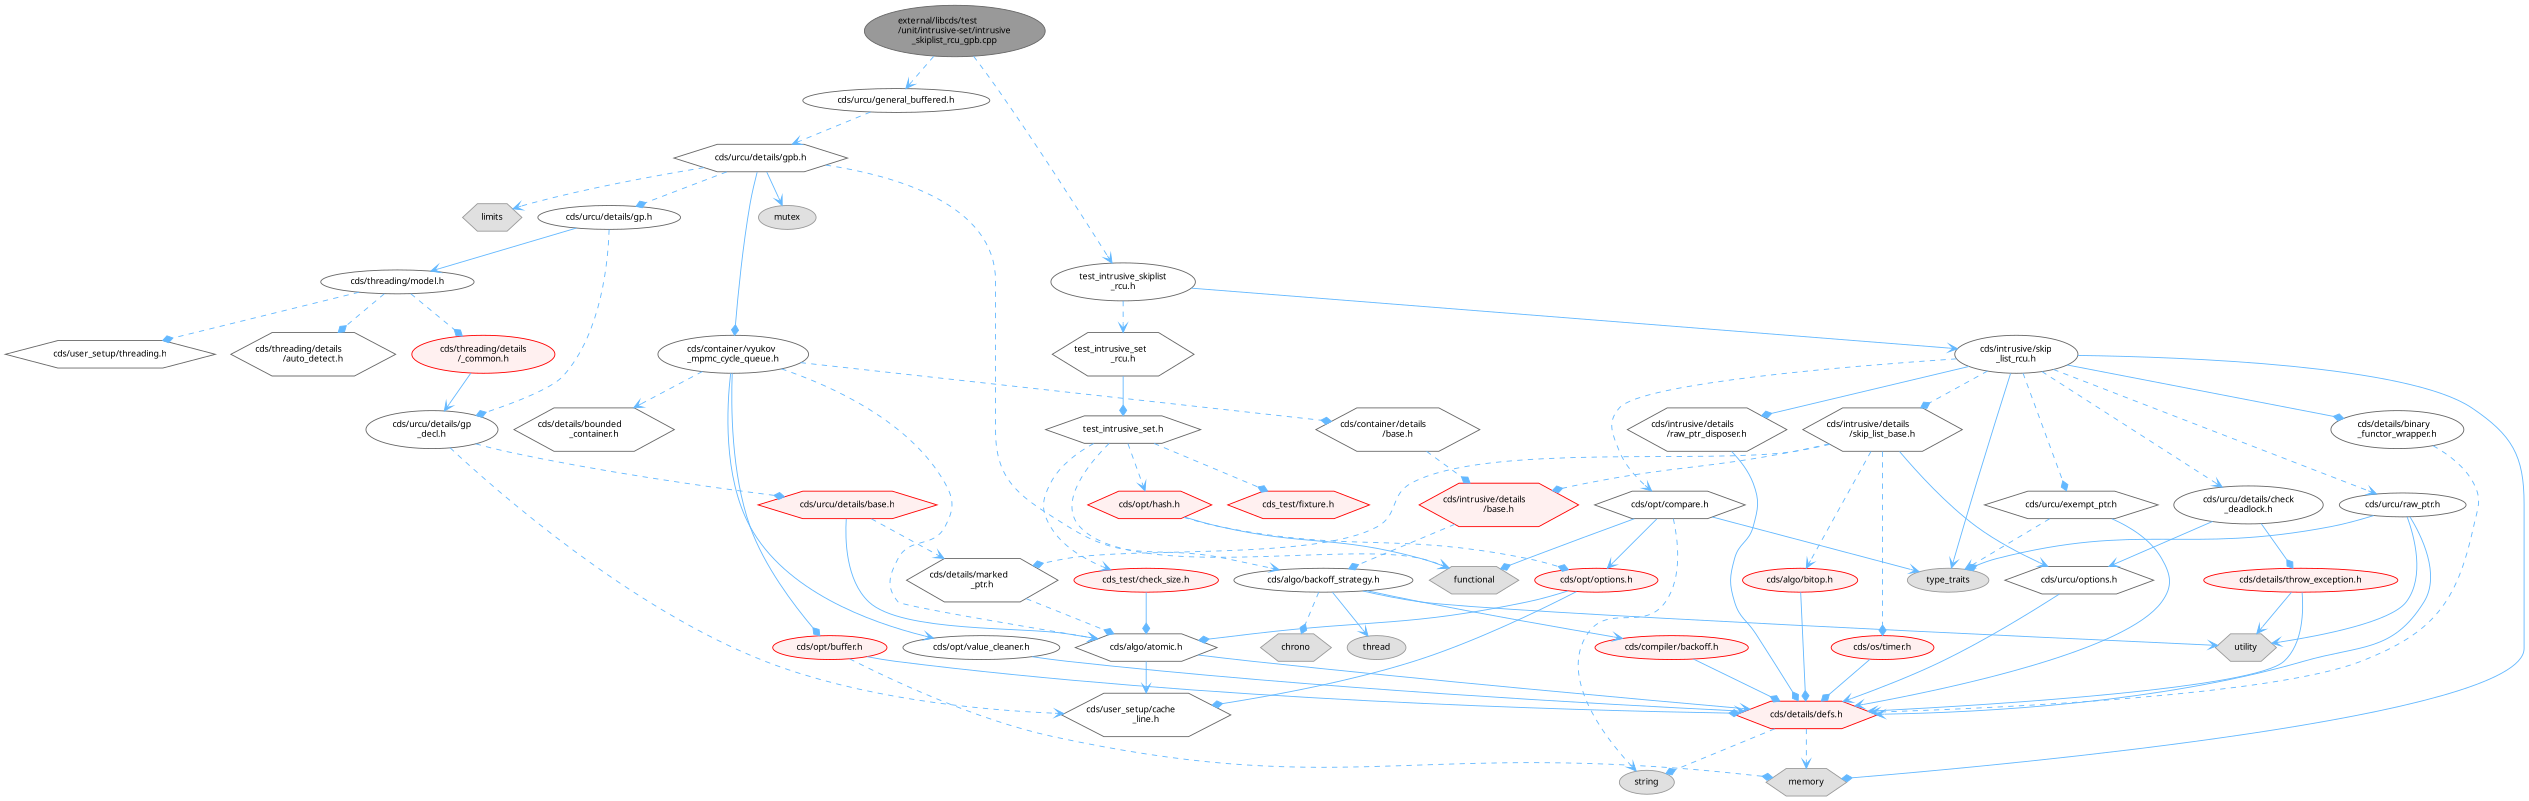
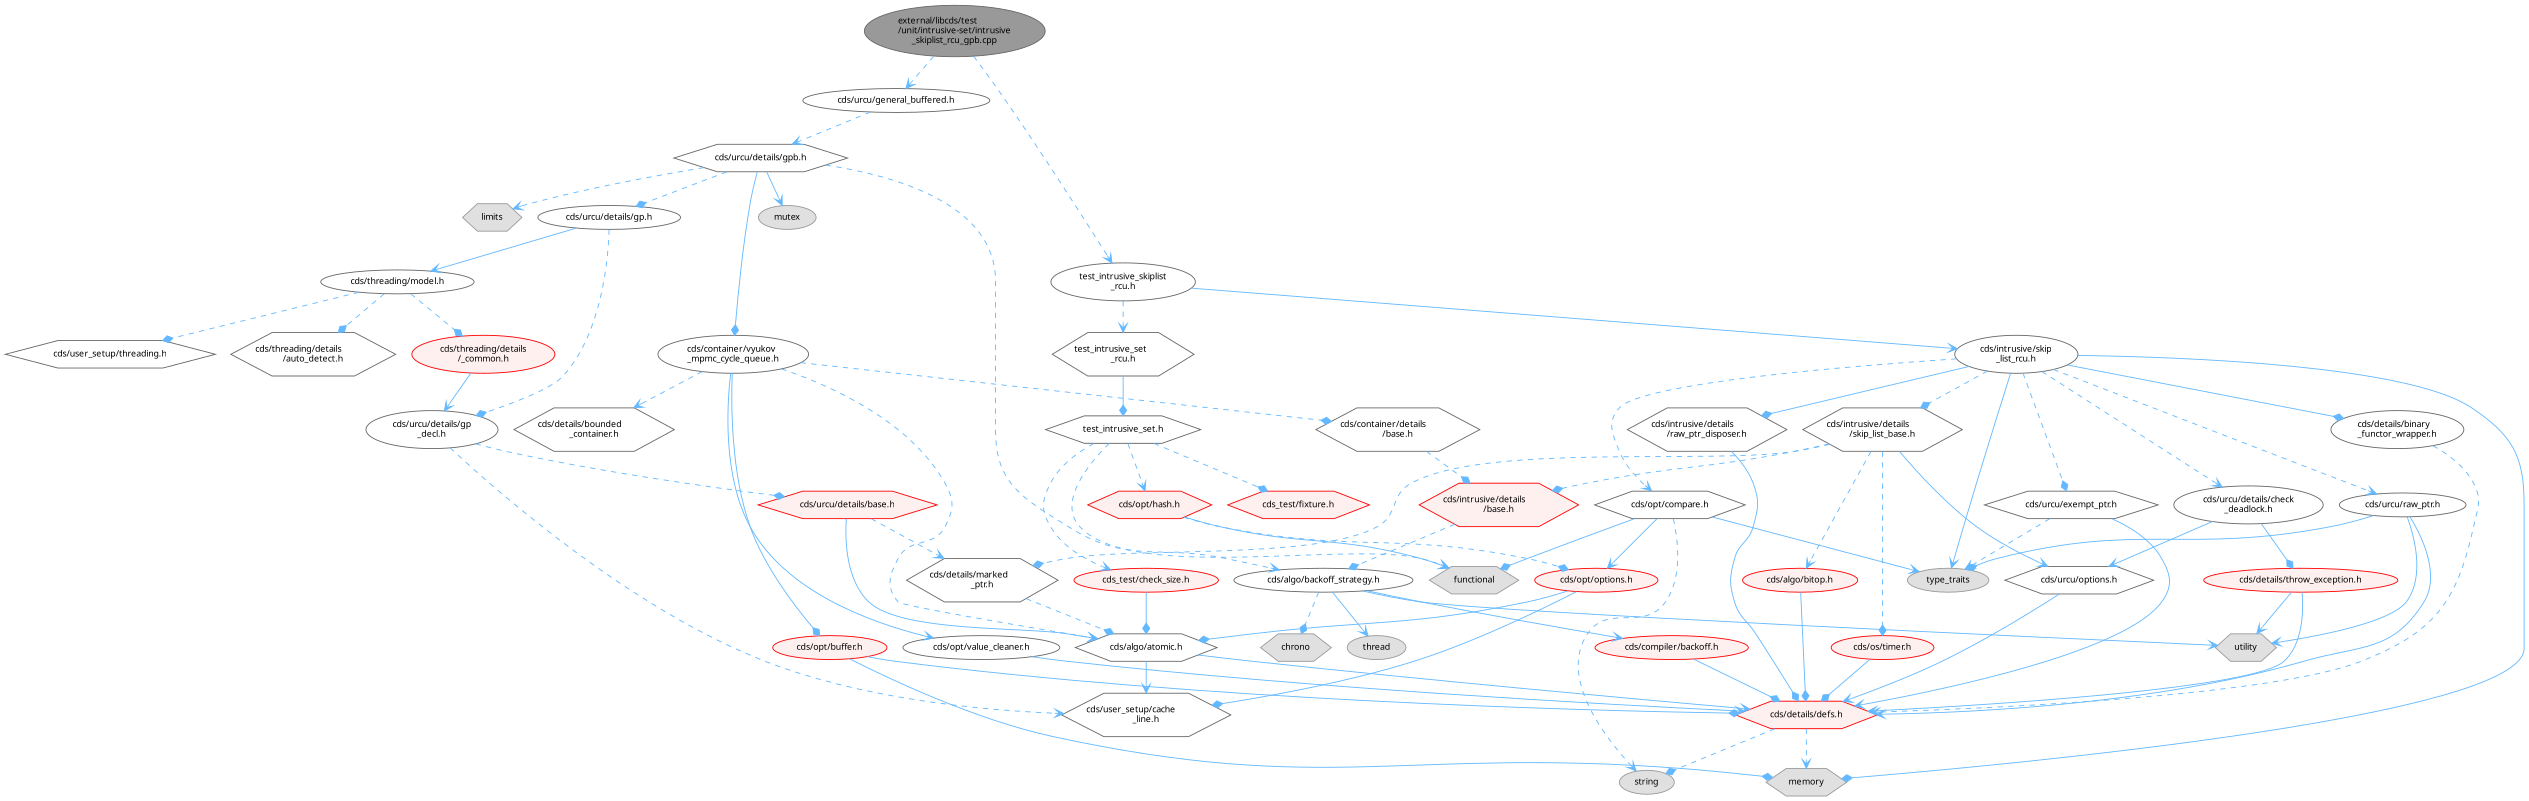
edge "cds/opt/buffer.h" -> "memory": style dashed -> solid
